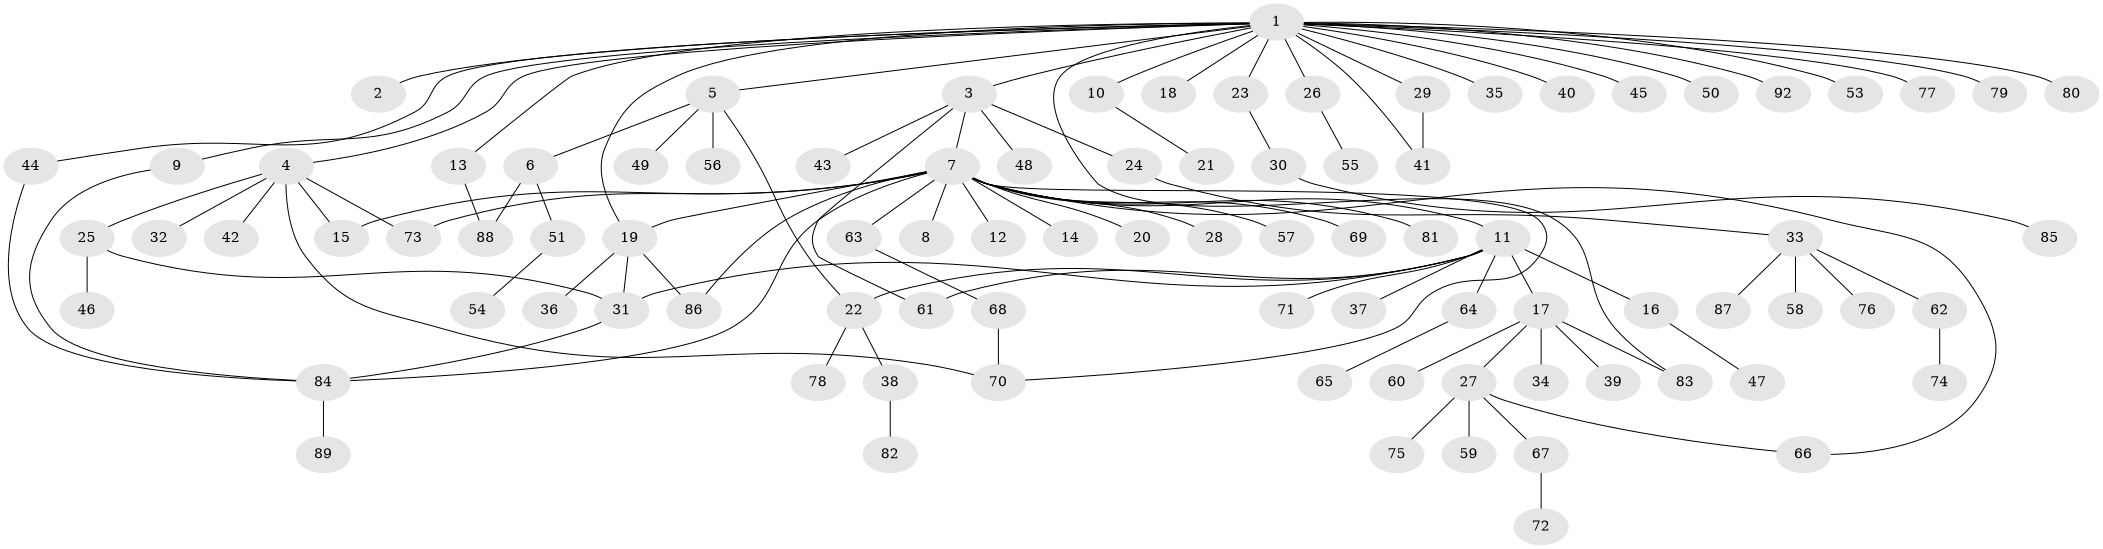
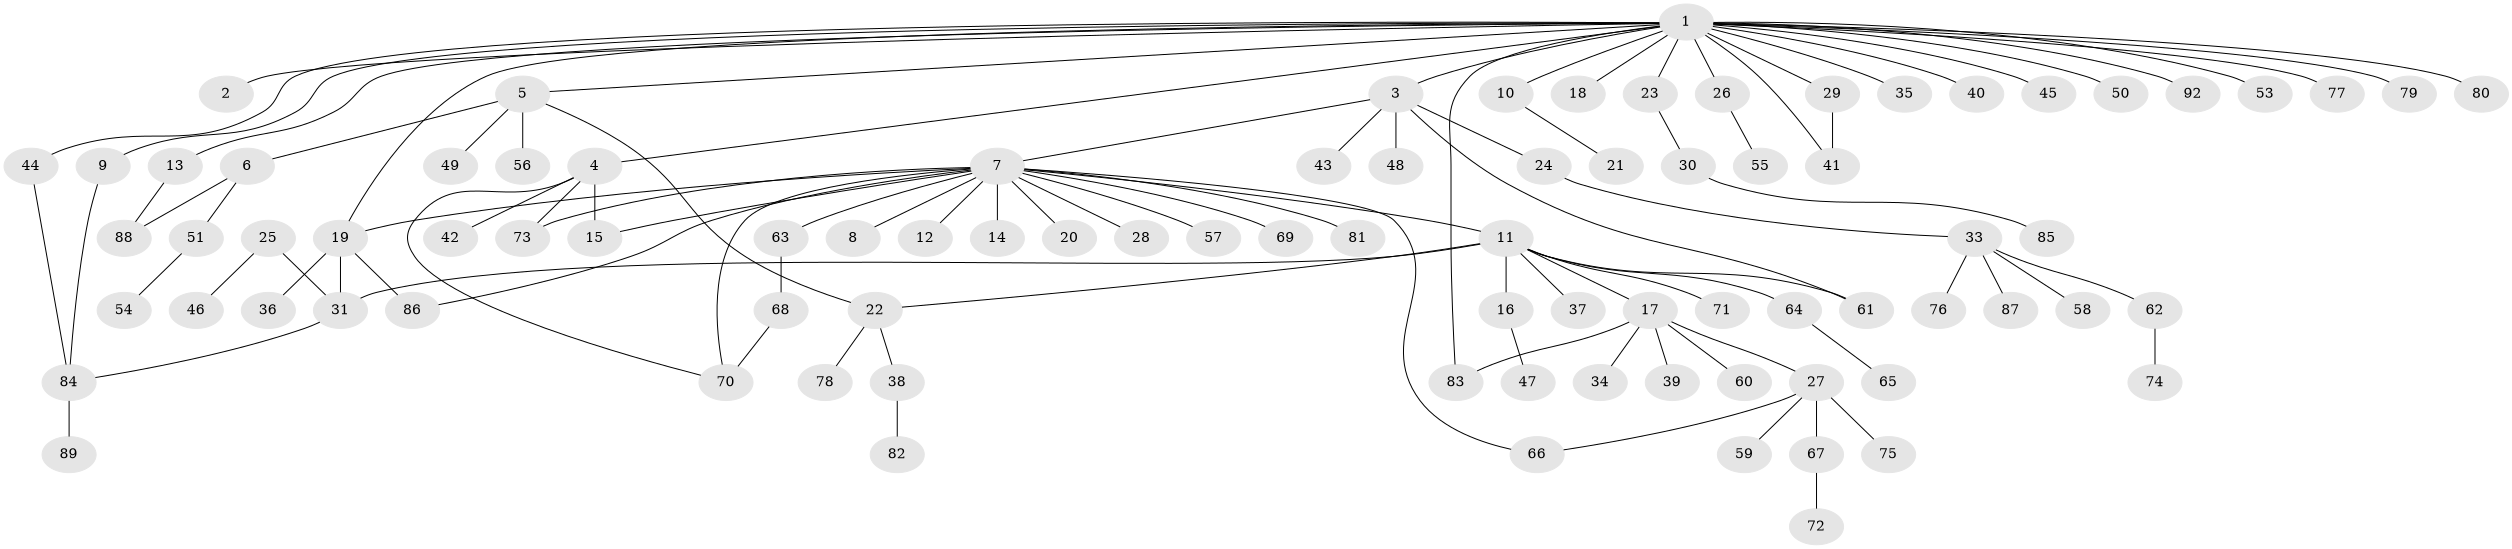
edge "4" -- "25": removed
node "32": removed
edge "7" -- "84": removed
